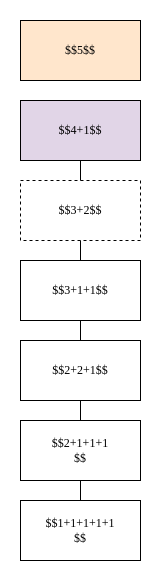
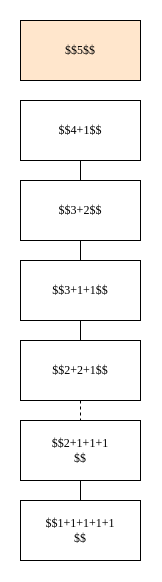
node "$$4+1$$": fillcolor #e1d5e7 -> #ffffff
node "$$3+2$$": style dashed -> solid
edge "$$2+2+1$$" -- "$$2+1+1+1 $$": style solid -> dashed
